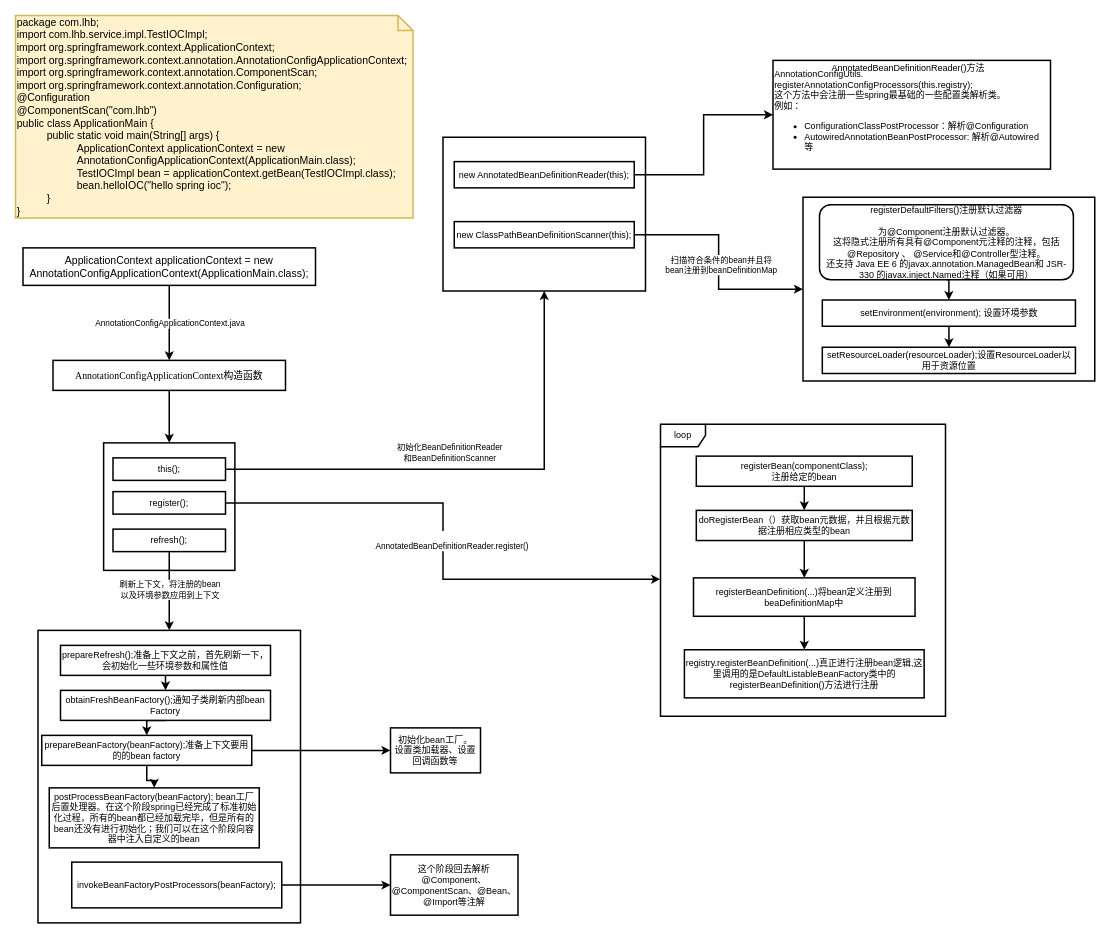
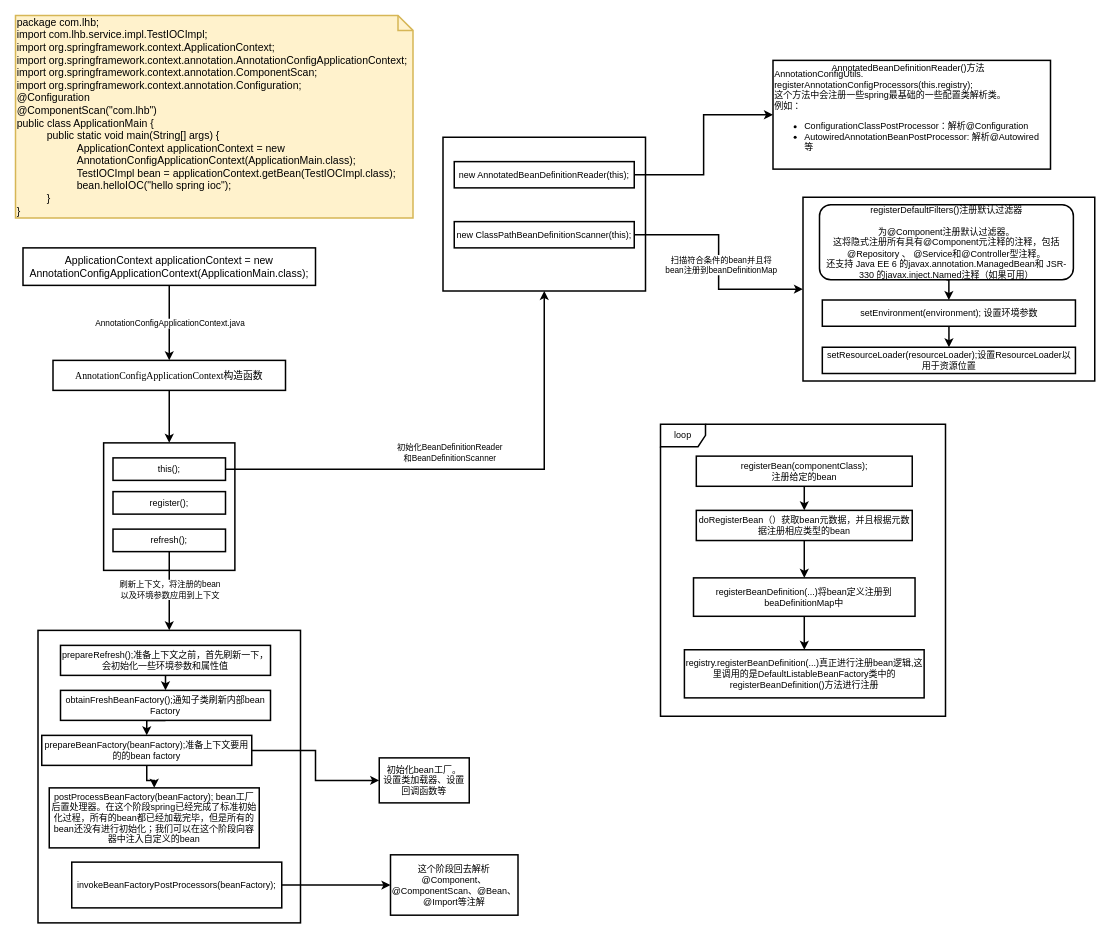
edge "register();" -> "loop": removed, label "AnnotatedBeanDefinitionReader.register()"
node "初始化bean工厂。 设置类加载器、设置回调函数等": moved (435, 750) -> (424, 780)
